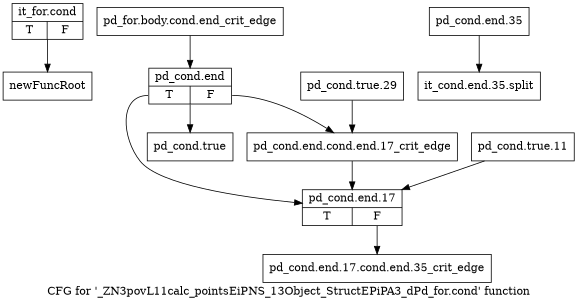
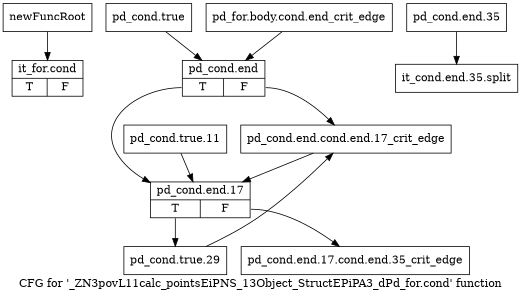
edge "it_for.cond" -> "newFuncRoot": reversed
edge "pd_cond.end" -> "pd_cond.true": reversed
edge "pd_cond.end.17" -> "pd_cond.true.29": added
